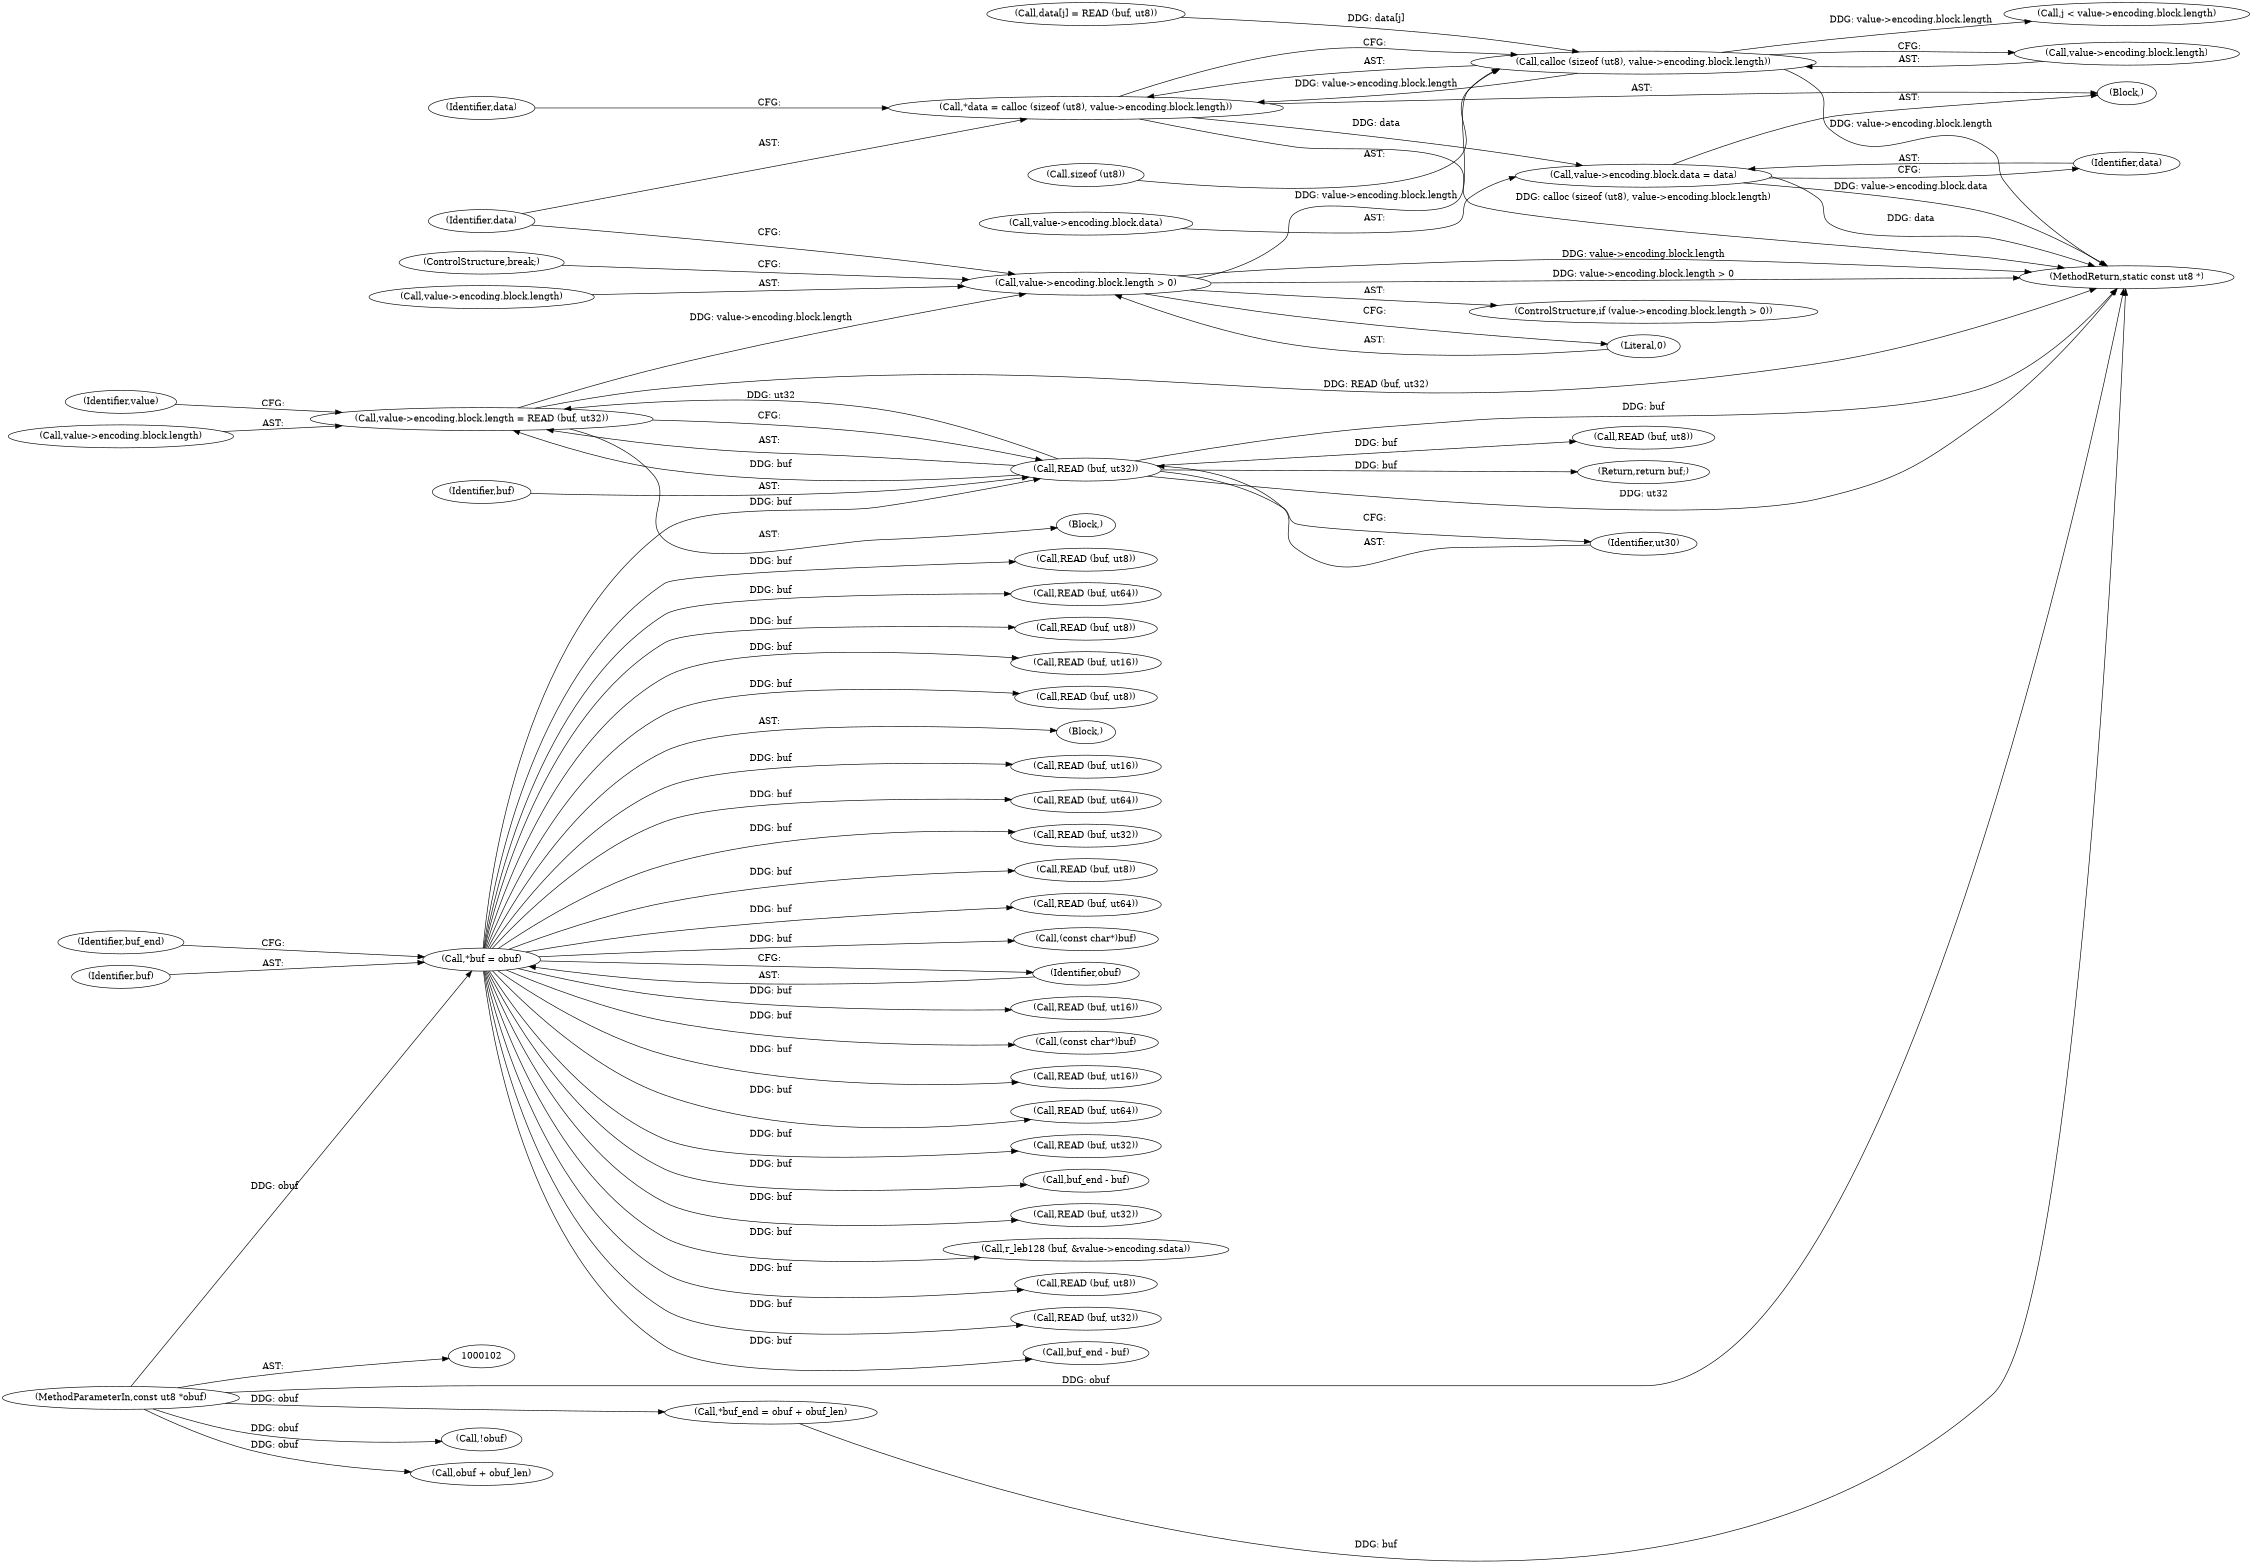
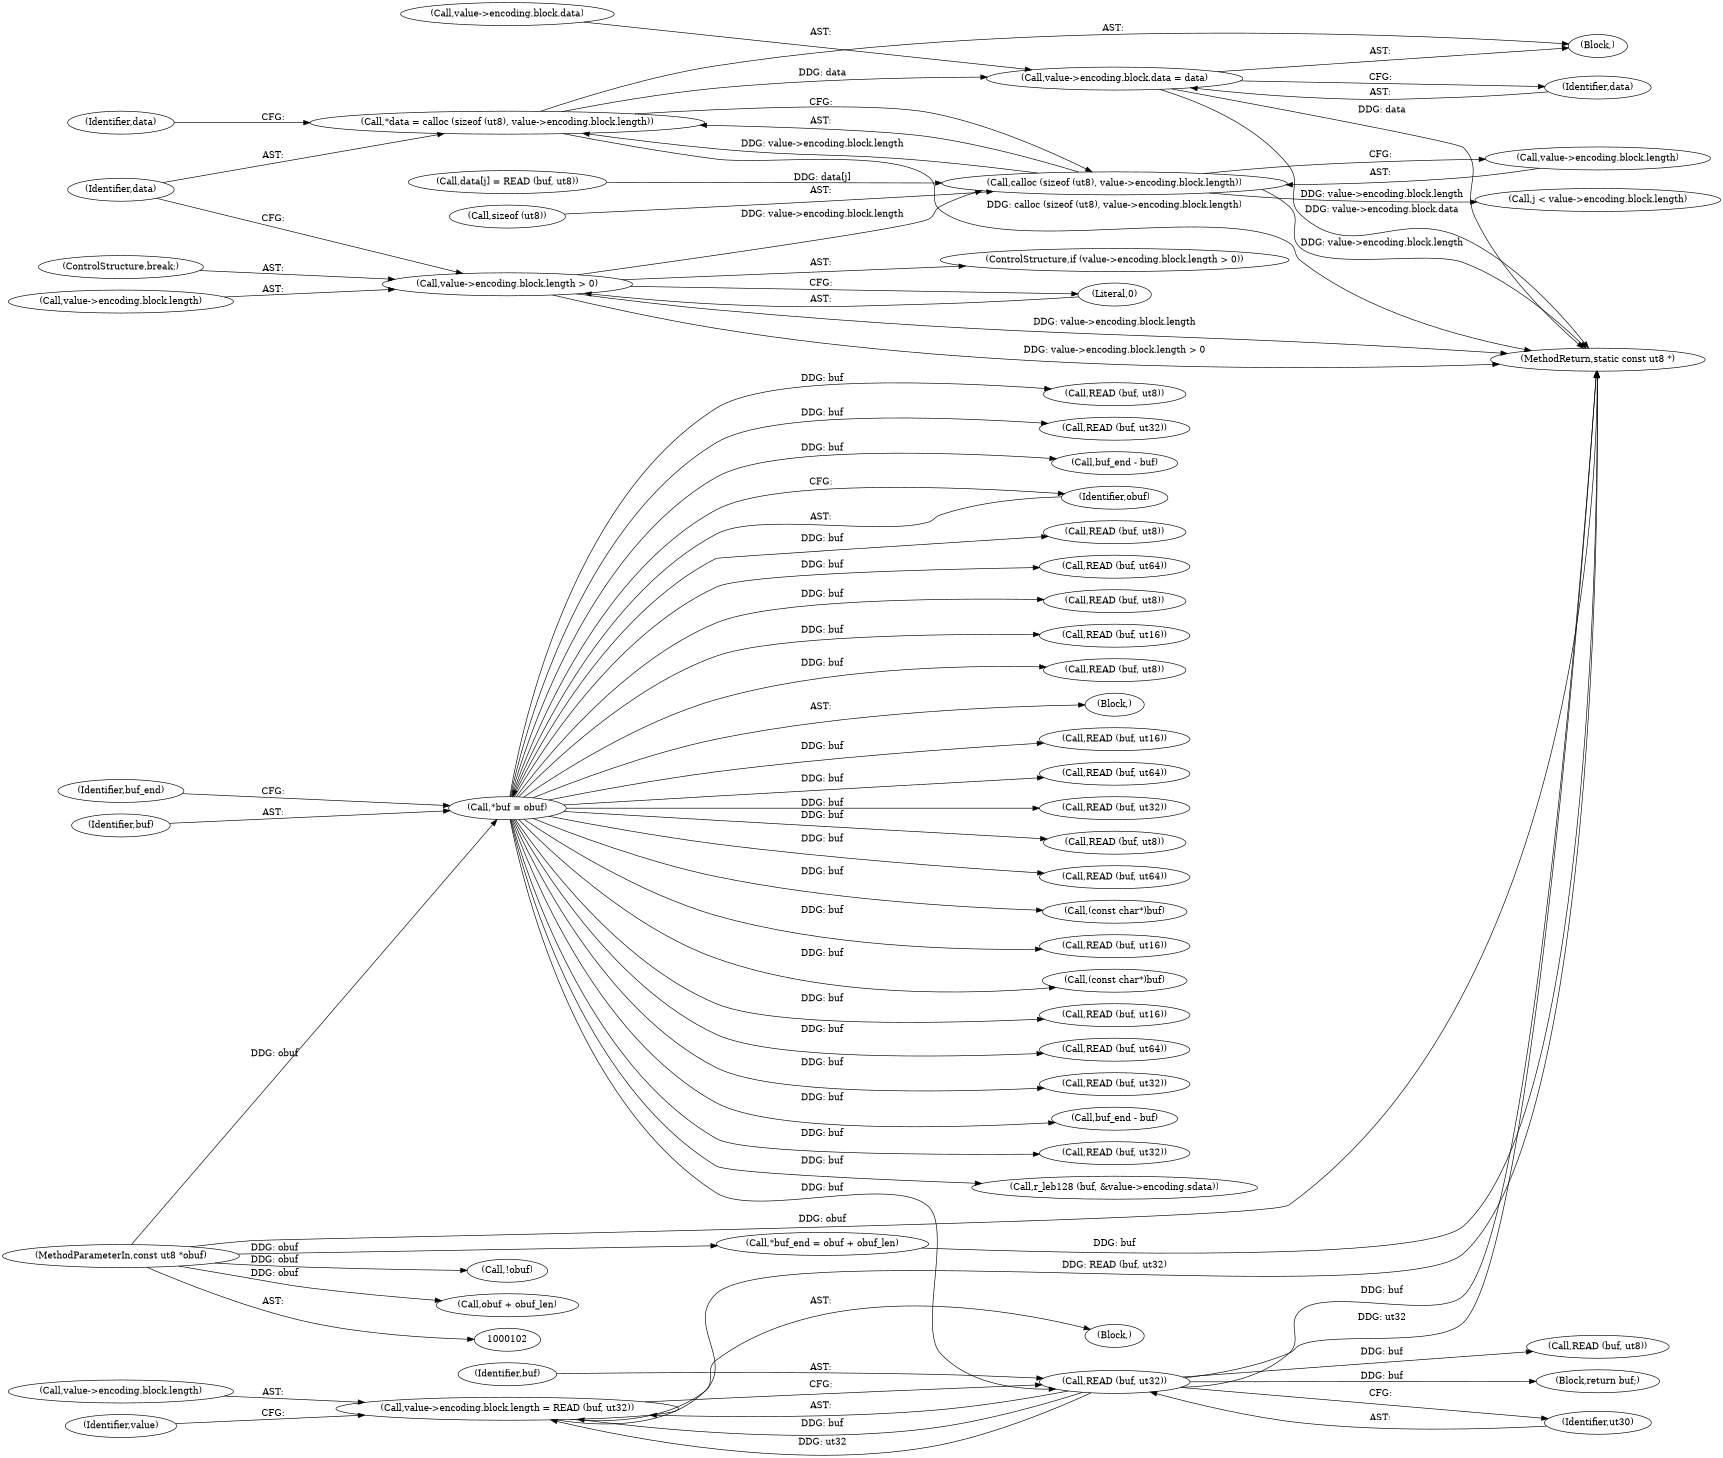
edge "(ControlStructure,break;)" -> "(Call,value->encoding.block.length > 0)": label "CFG: " -> "AST: "
edge "(Call,value->encoding.block.length = READ (buf, ut32))" -> "(Call,value->encoding.block.length > 0)": removed, label "DDG: value->encoding.block.length"
node "(Return,return buf;)": label "(Return,return buf;)" -> "(Block,return buf;)"
